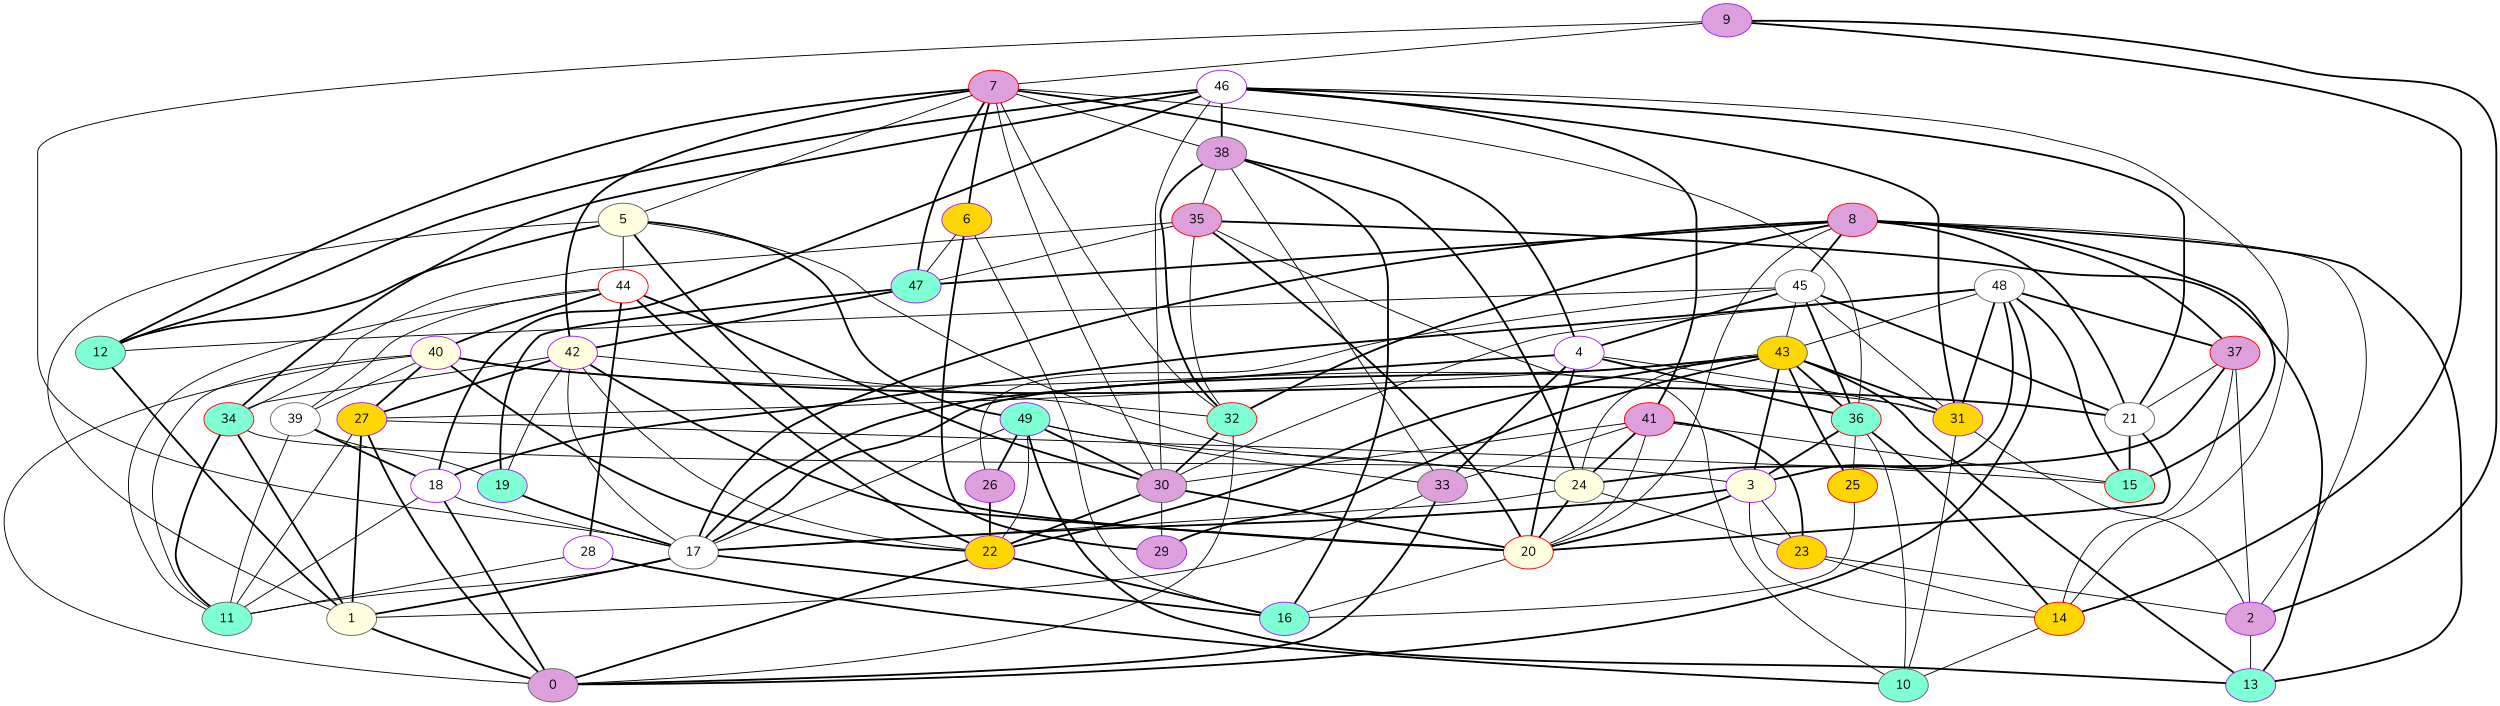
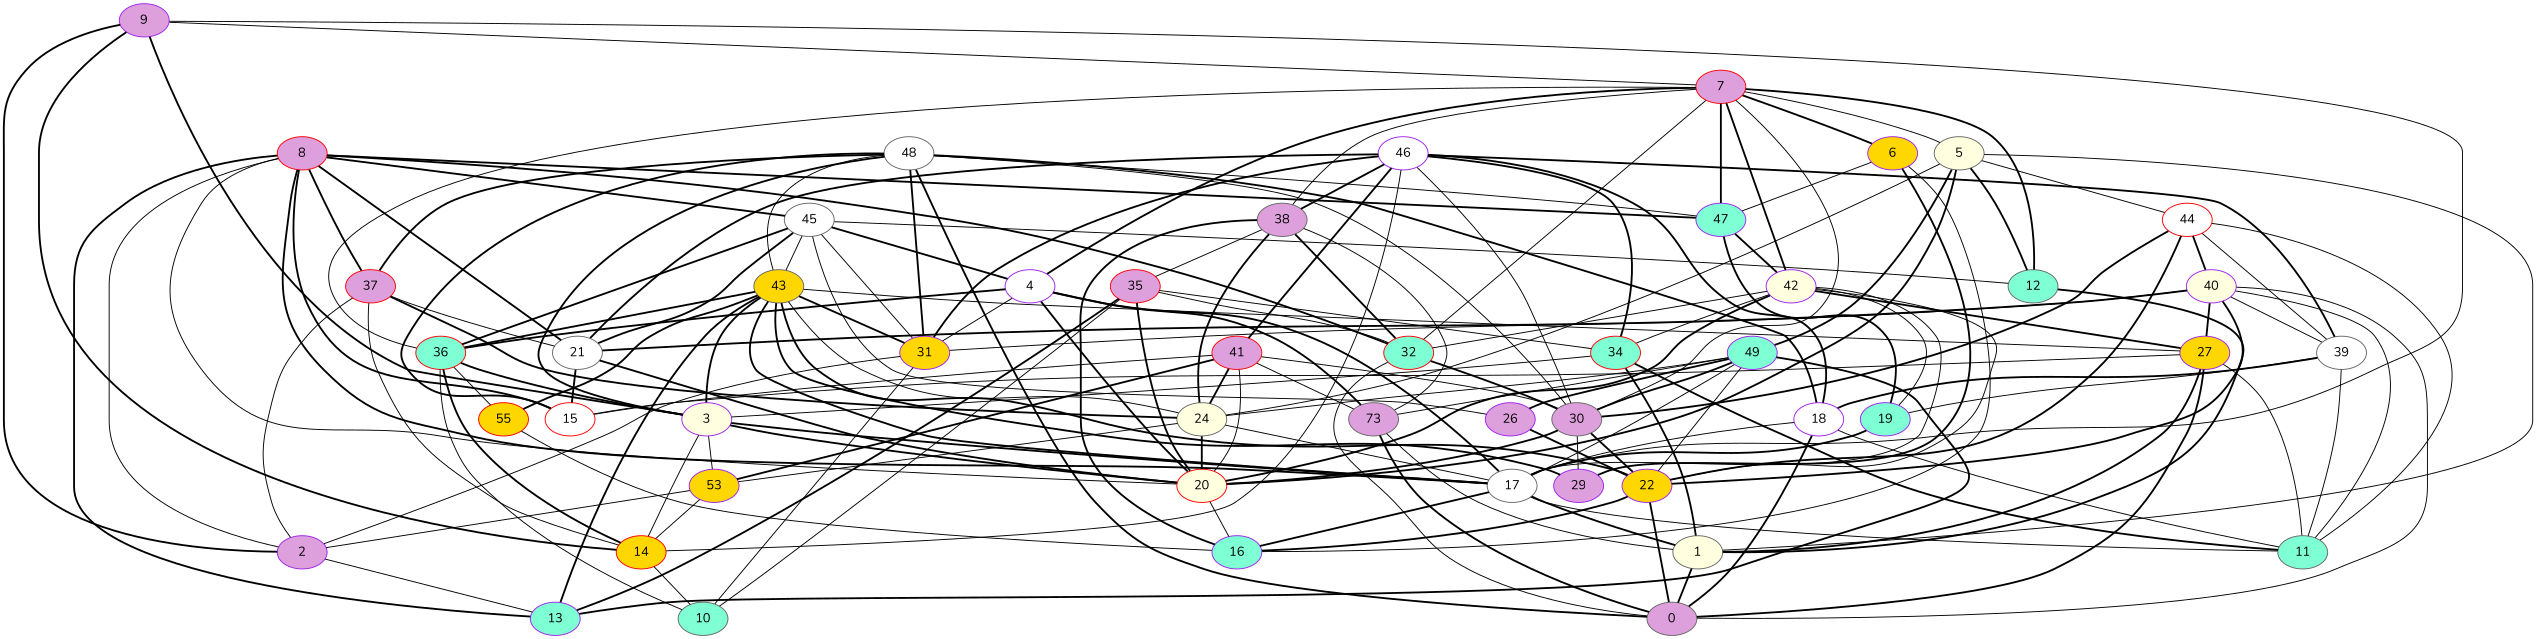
edge "46" -- "12": now "46" -- "39"
edge "35" -- "47": now "48" -- "47"
edge "9" -- "3": added
node "33": label "33" -> "73"
node "25": label "25" -> "55"
node "15": fillcolor aquamarine -> white
node "28": removed
node "23": label "23" -> "53"
